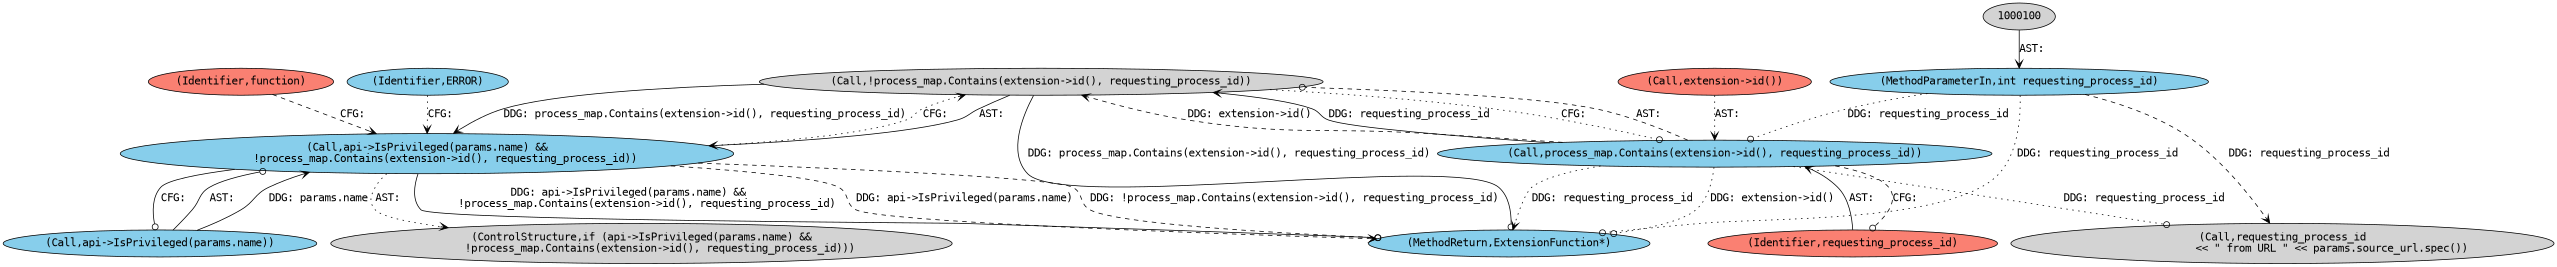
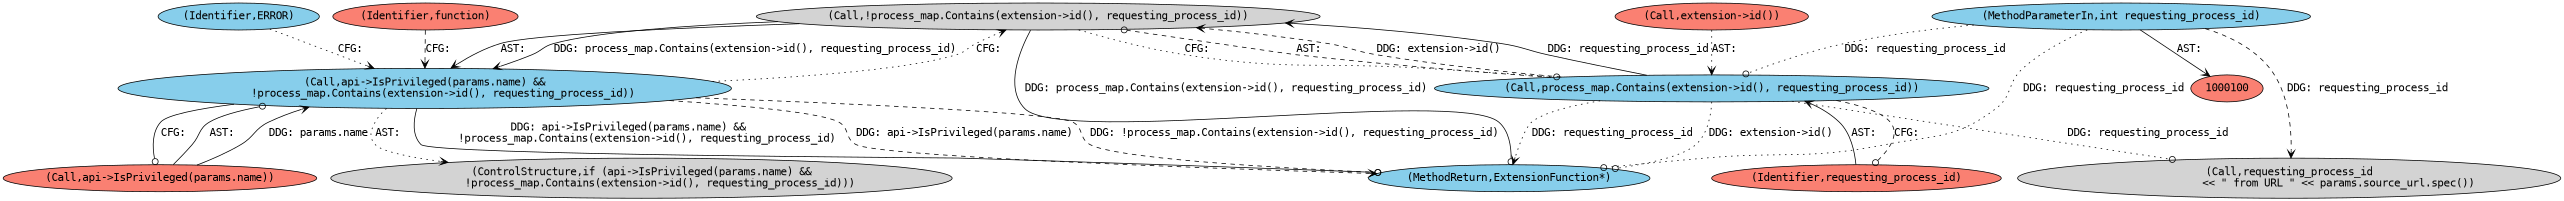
node "1000100": fillcolor lightgrey -> salmon
edge "1000100" -> "(MethodParameterIn,int requesting_process_id)": reversed
node "(Call,api->IsPrivileged(params.name))": fillcolor skyblue -> salmon
